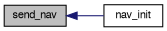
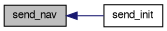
node "nav_init": label "nav_init" -> "send_init"
